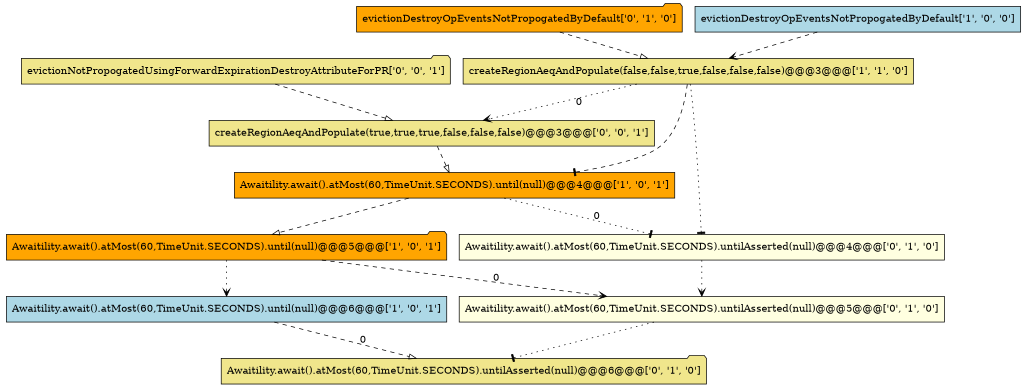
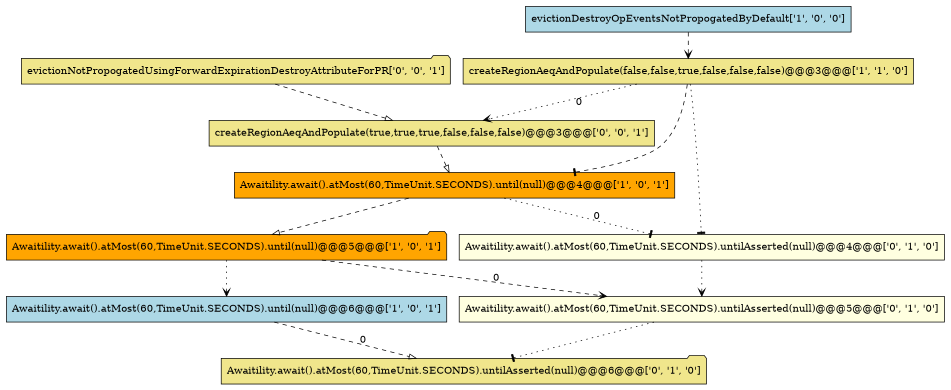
node "evictionDestroyOpEventsNotPropogatedByDefault['0', '1', '0']": removed
